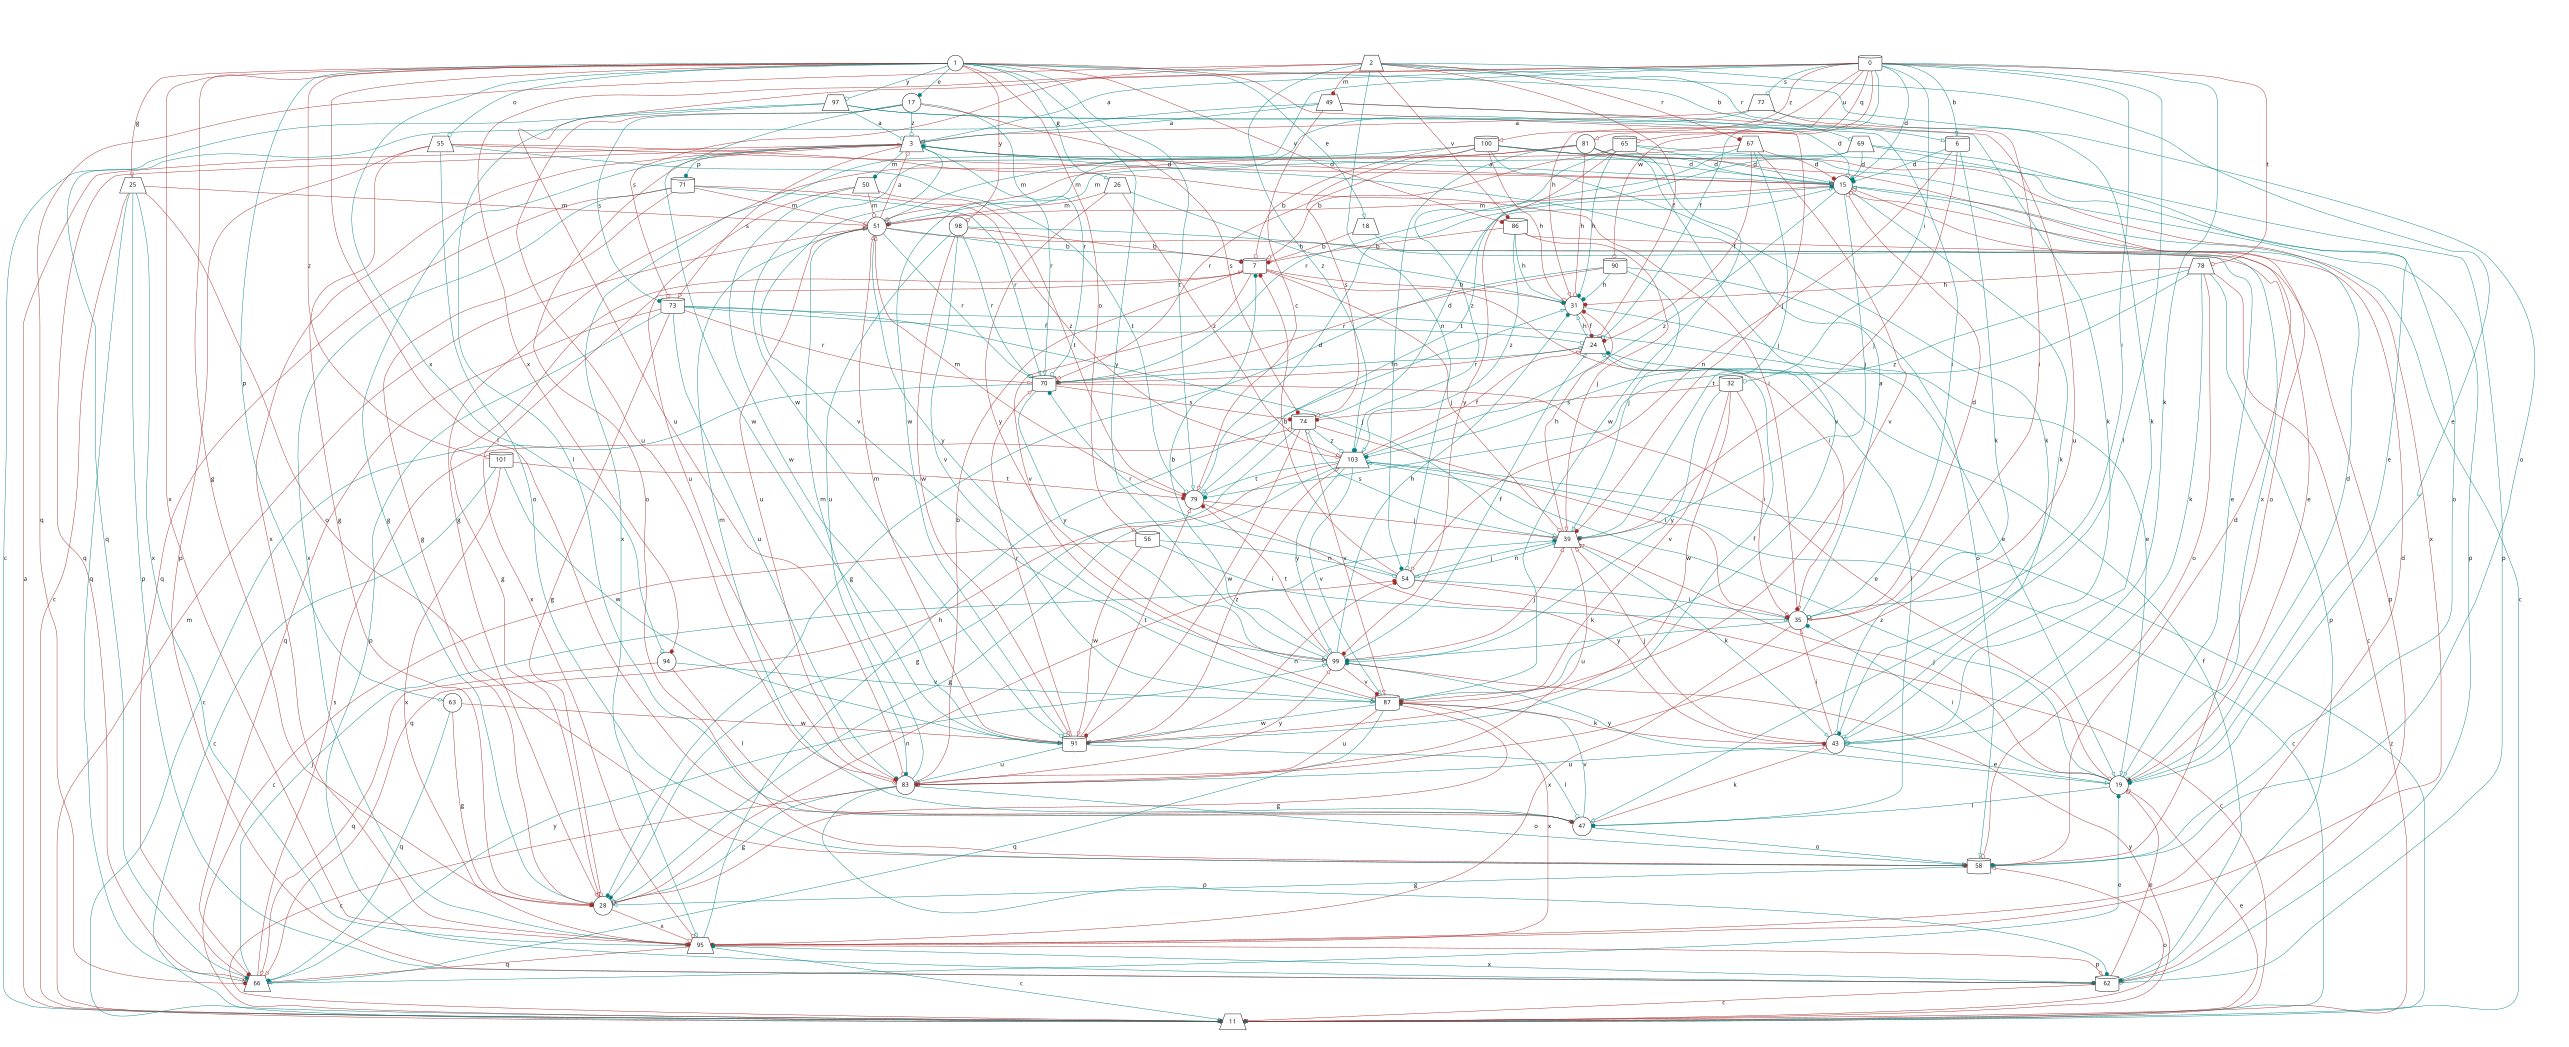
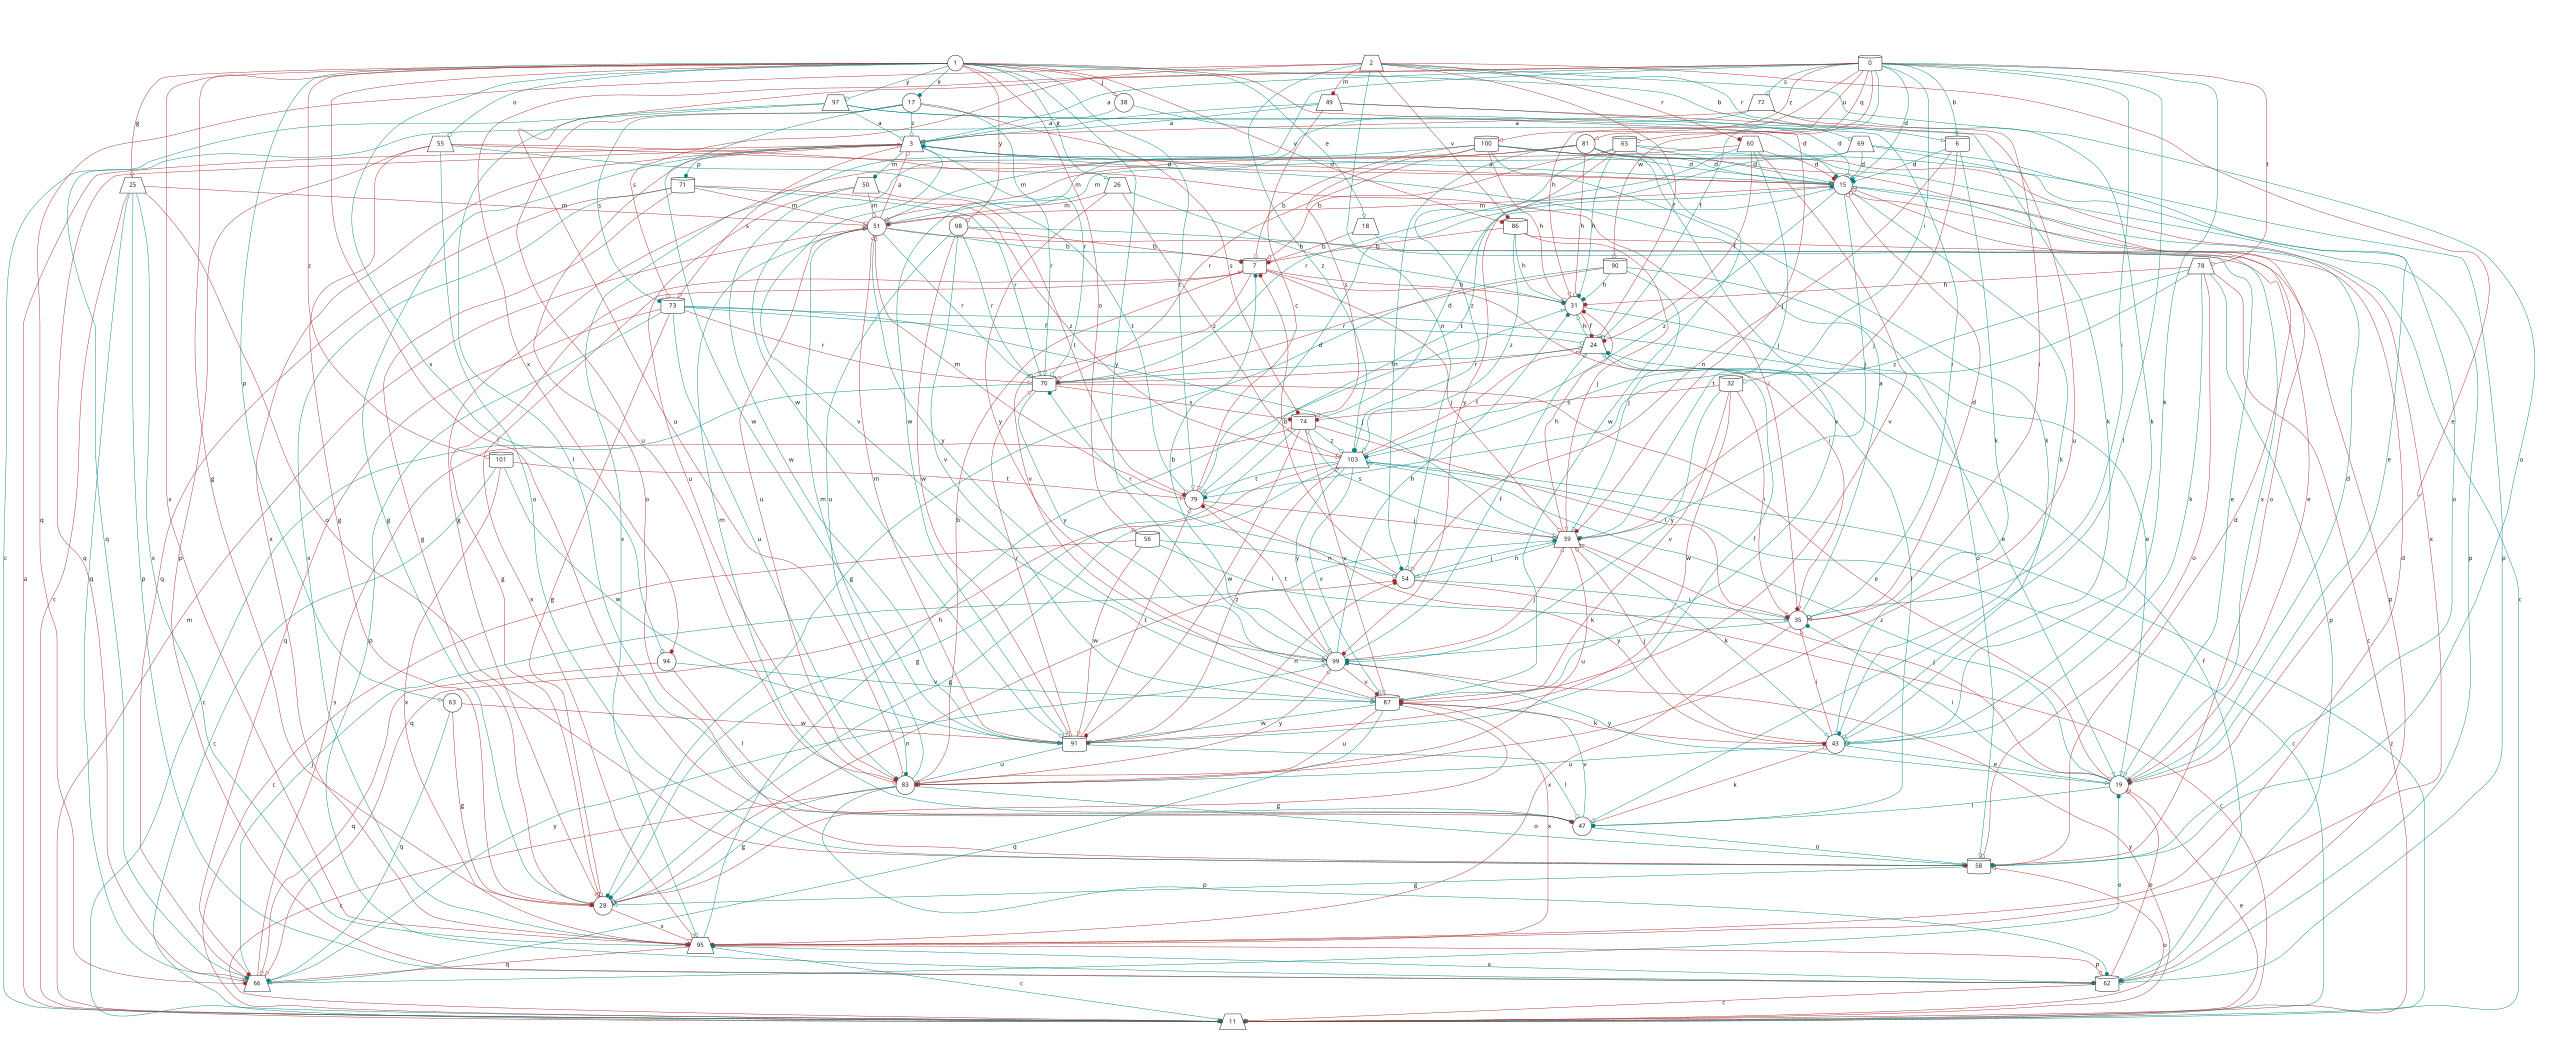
node "38": added
node "67": label "67" -> "60"
edge "2" -> "19": color teal -> brown
edge "101" -> "79": arrowhead dot -> onormal
